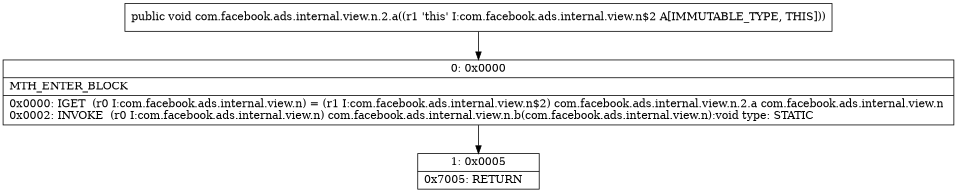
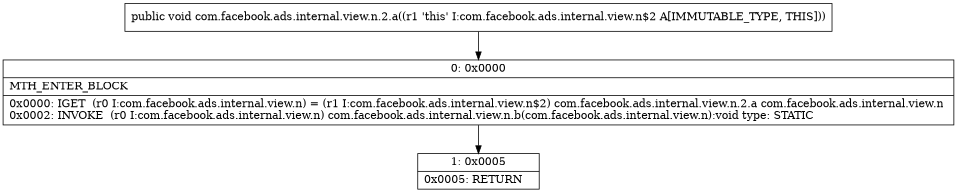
node "1: 0x0005": text "0x7005: RETURN" -> "0x0005: RETURN"
